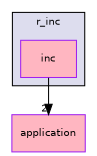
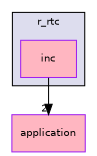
cluster "r_inc": label "r_inc" -> "r_rtc"
